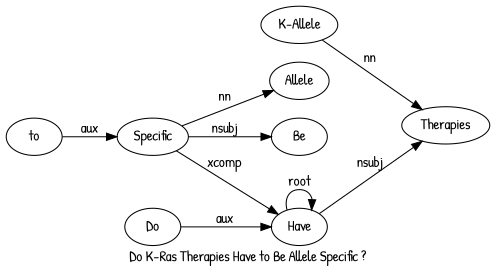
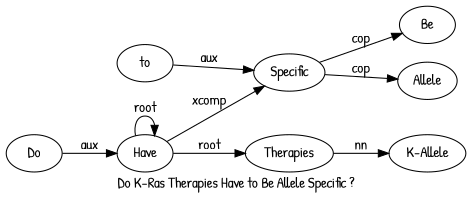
edge "K-Allele" -> "Therapies": reversed
edge "Specific" -> "Allele": label "nn" -> "cop"
edge "Specific" -> "Be": label "nsubj" -> "cop"
edge "Have" -> "Therapies": label "nsubj" -> "root"
edge "Specific" -> "Have": reversed
